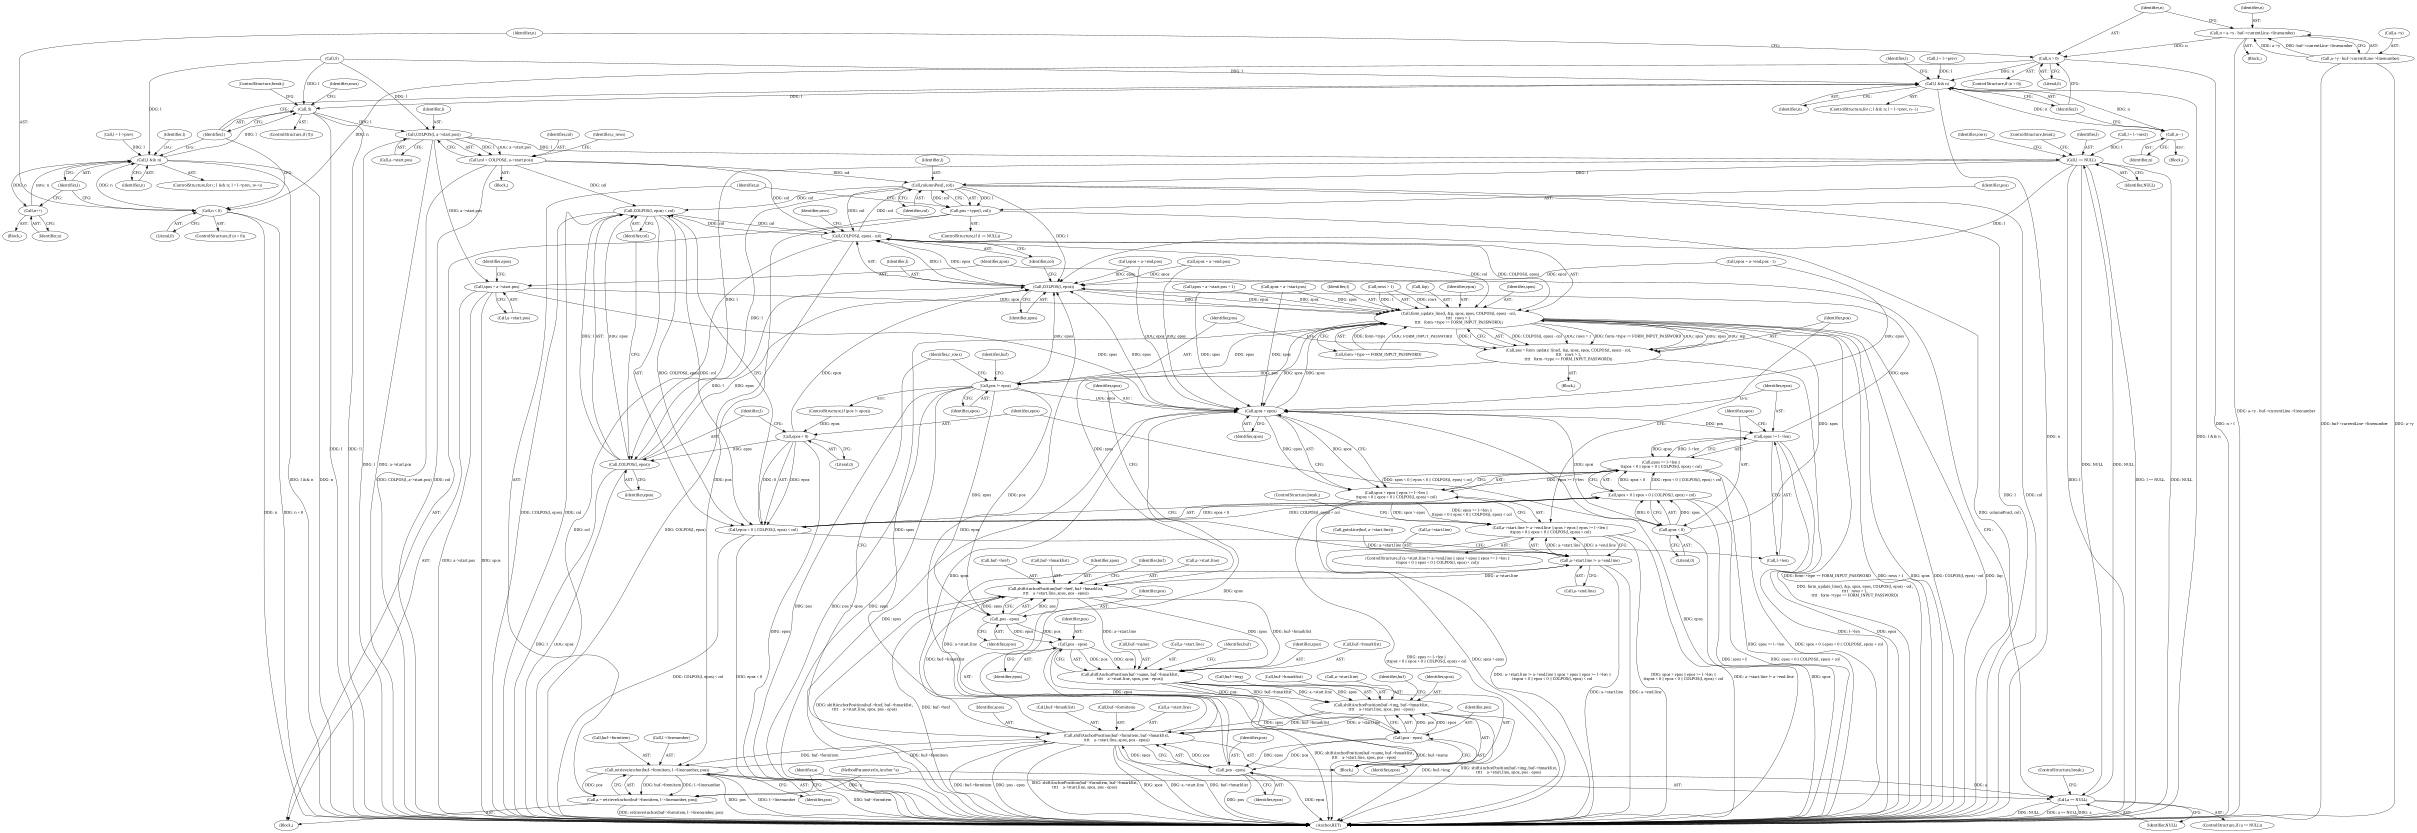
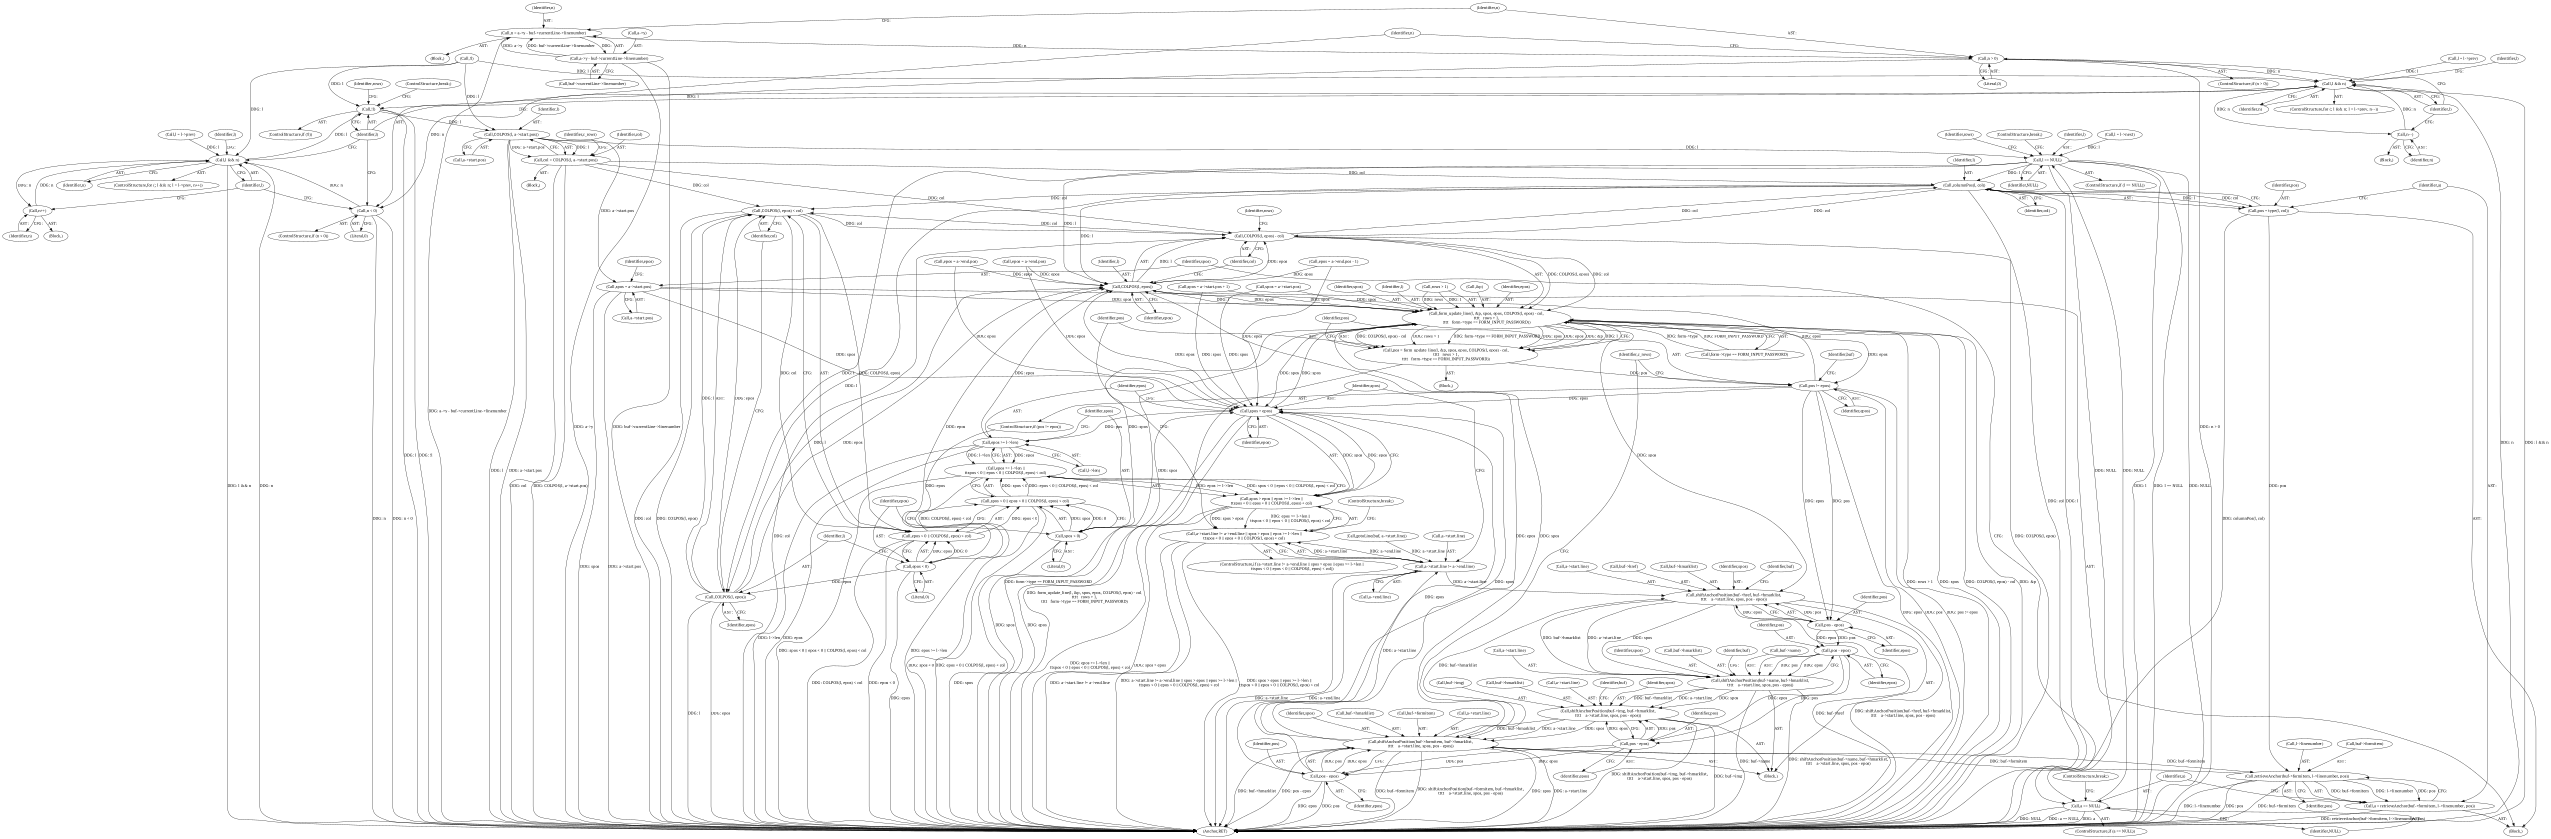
edge "(Call,n = a->y - buf->currentLine->linenumber)" -> "(Call,a->y - buf->currentLine->linenumber)": label "CFG: " -> "DDG: "
node "(Call,buf->currentLine->linenumber)": added
edge "(Call,pos = type(l, col))" -> "(ControlStructure,if (l == NULL))": now "(Call,l == NULL)" -> "(ControlStructure,if (l == NULL))"
edge "(Call,epos < 0 || COLPOS(l, epos) < col)" -> "(Call,l->len)": now "(Call,epos < 0 || COLPOS(l, epos) < col)" -> "(Call,epos < 0)"
node "(MethodParameterIn,Anchor *a)": removed
